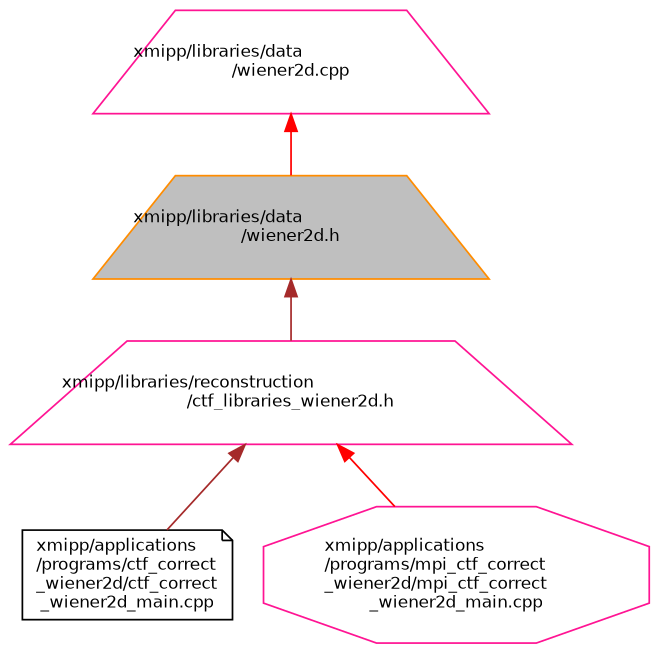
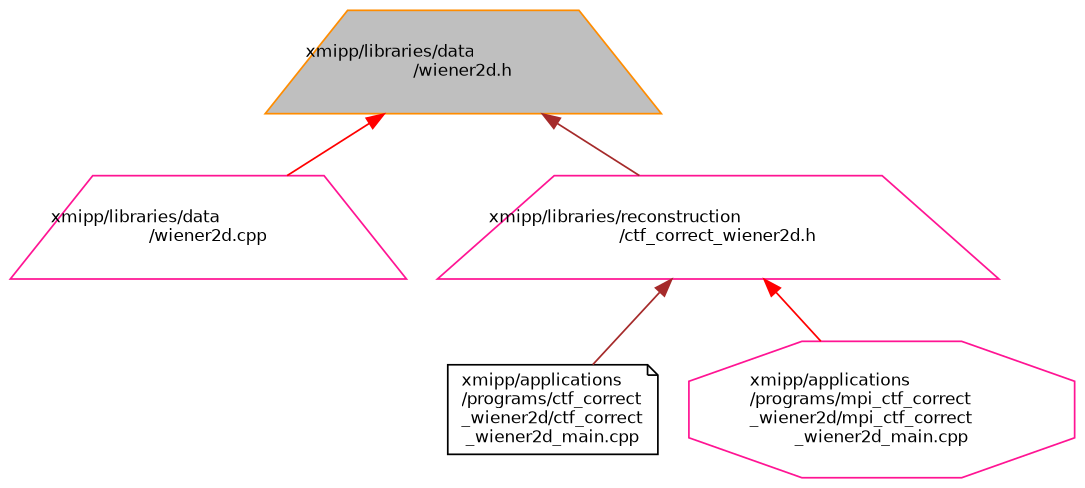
edge "xmipp/libraries/data /wiener2d.h" -> "xmipp/libraries/data /wiener2d.cpp": reversed
node "xmipp/libraries/reconstruction /ctf_libraries_wiener2d.h": label "xmipp/libraries/reconstruction /ctf_libraries_wiener2d.h" -> "xmipp/libraries/reconstruction /ctf_correct_wiener2d.h"
